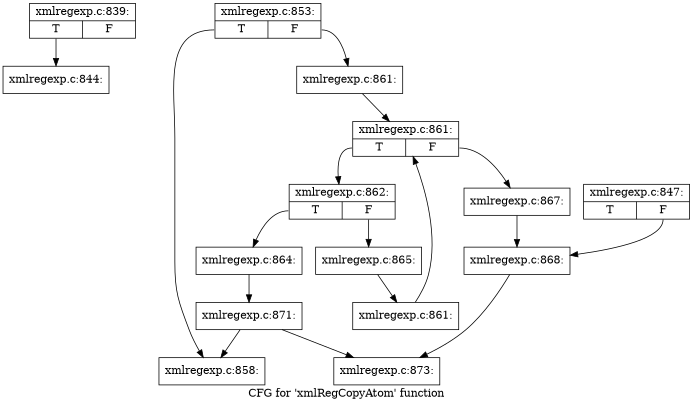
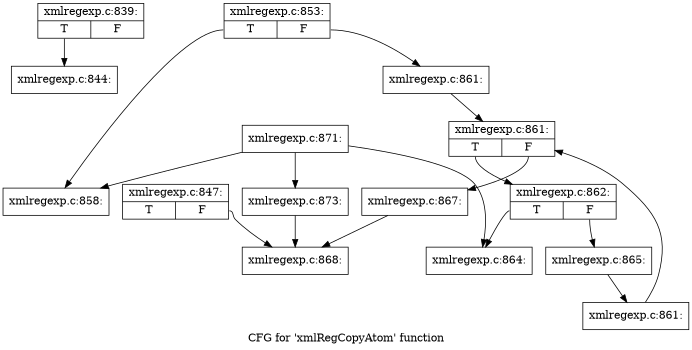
edge "xmlregexp.c:864:" -> "xmlregexp.c:871:": reversed
edge "xmlregexp.c:868:" -> "xmlregexp.c:873:": reversed
